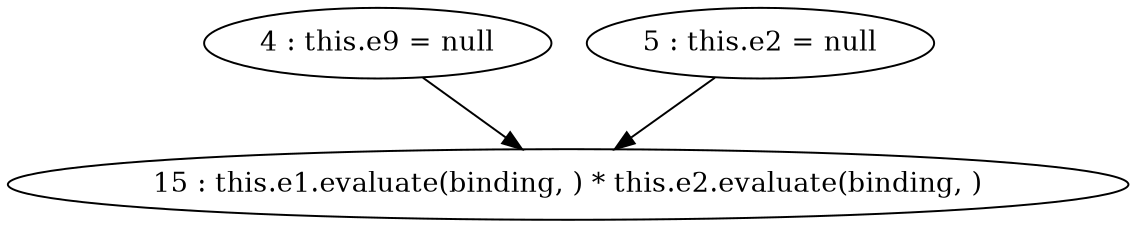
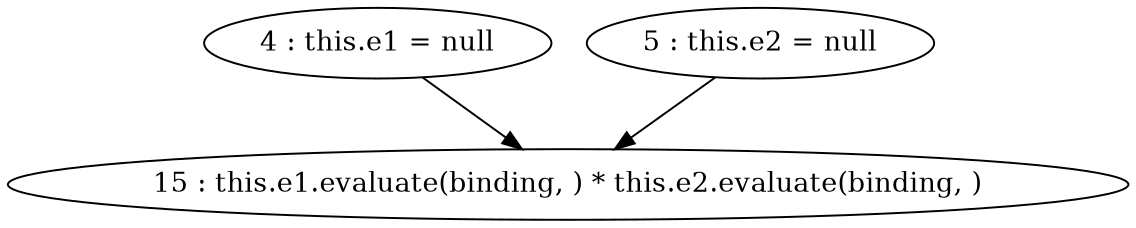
node "4 : this.e9 = null": label "4 : this.e9 = null" -> "4 : this.e1 = null"
